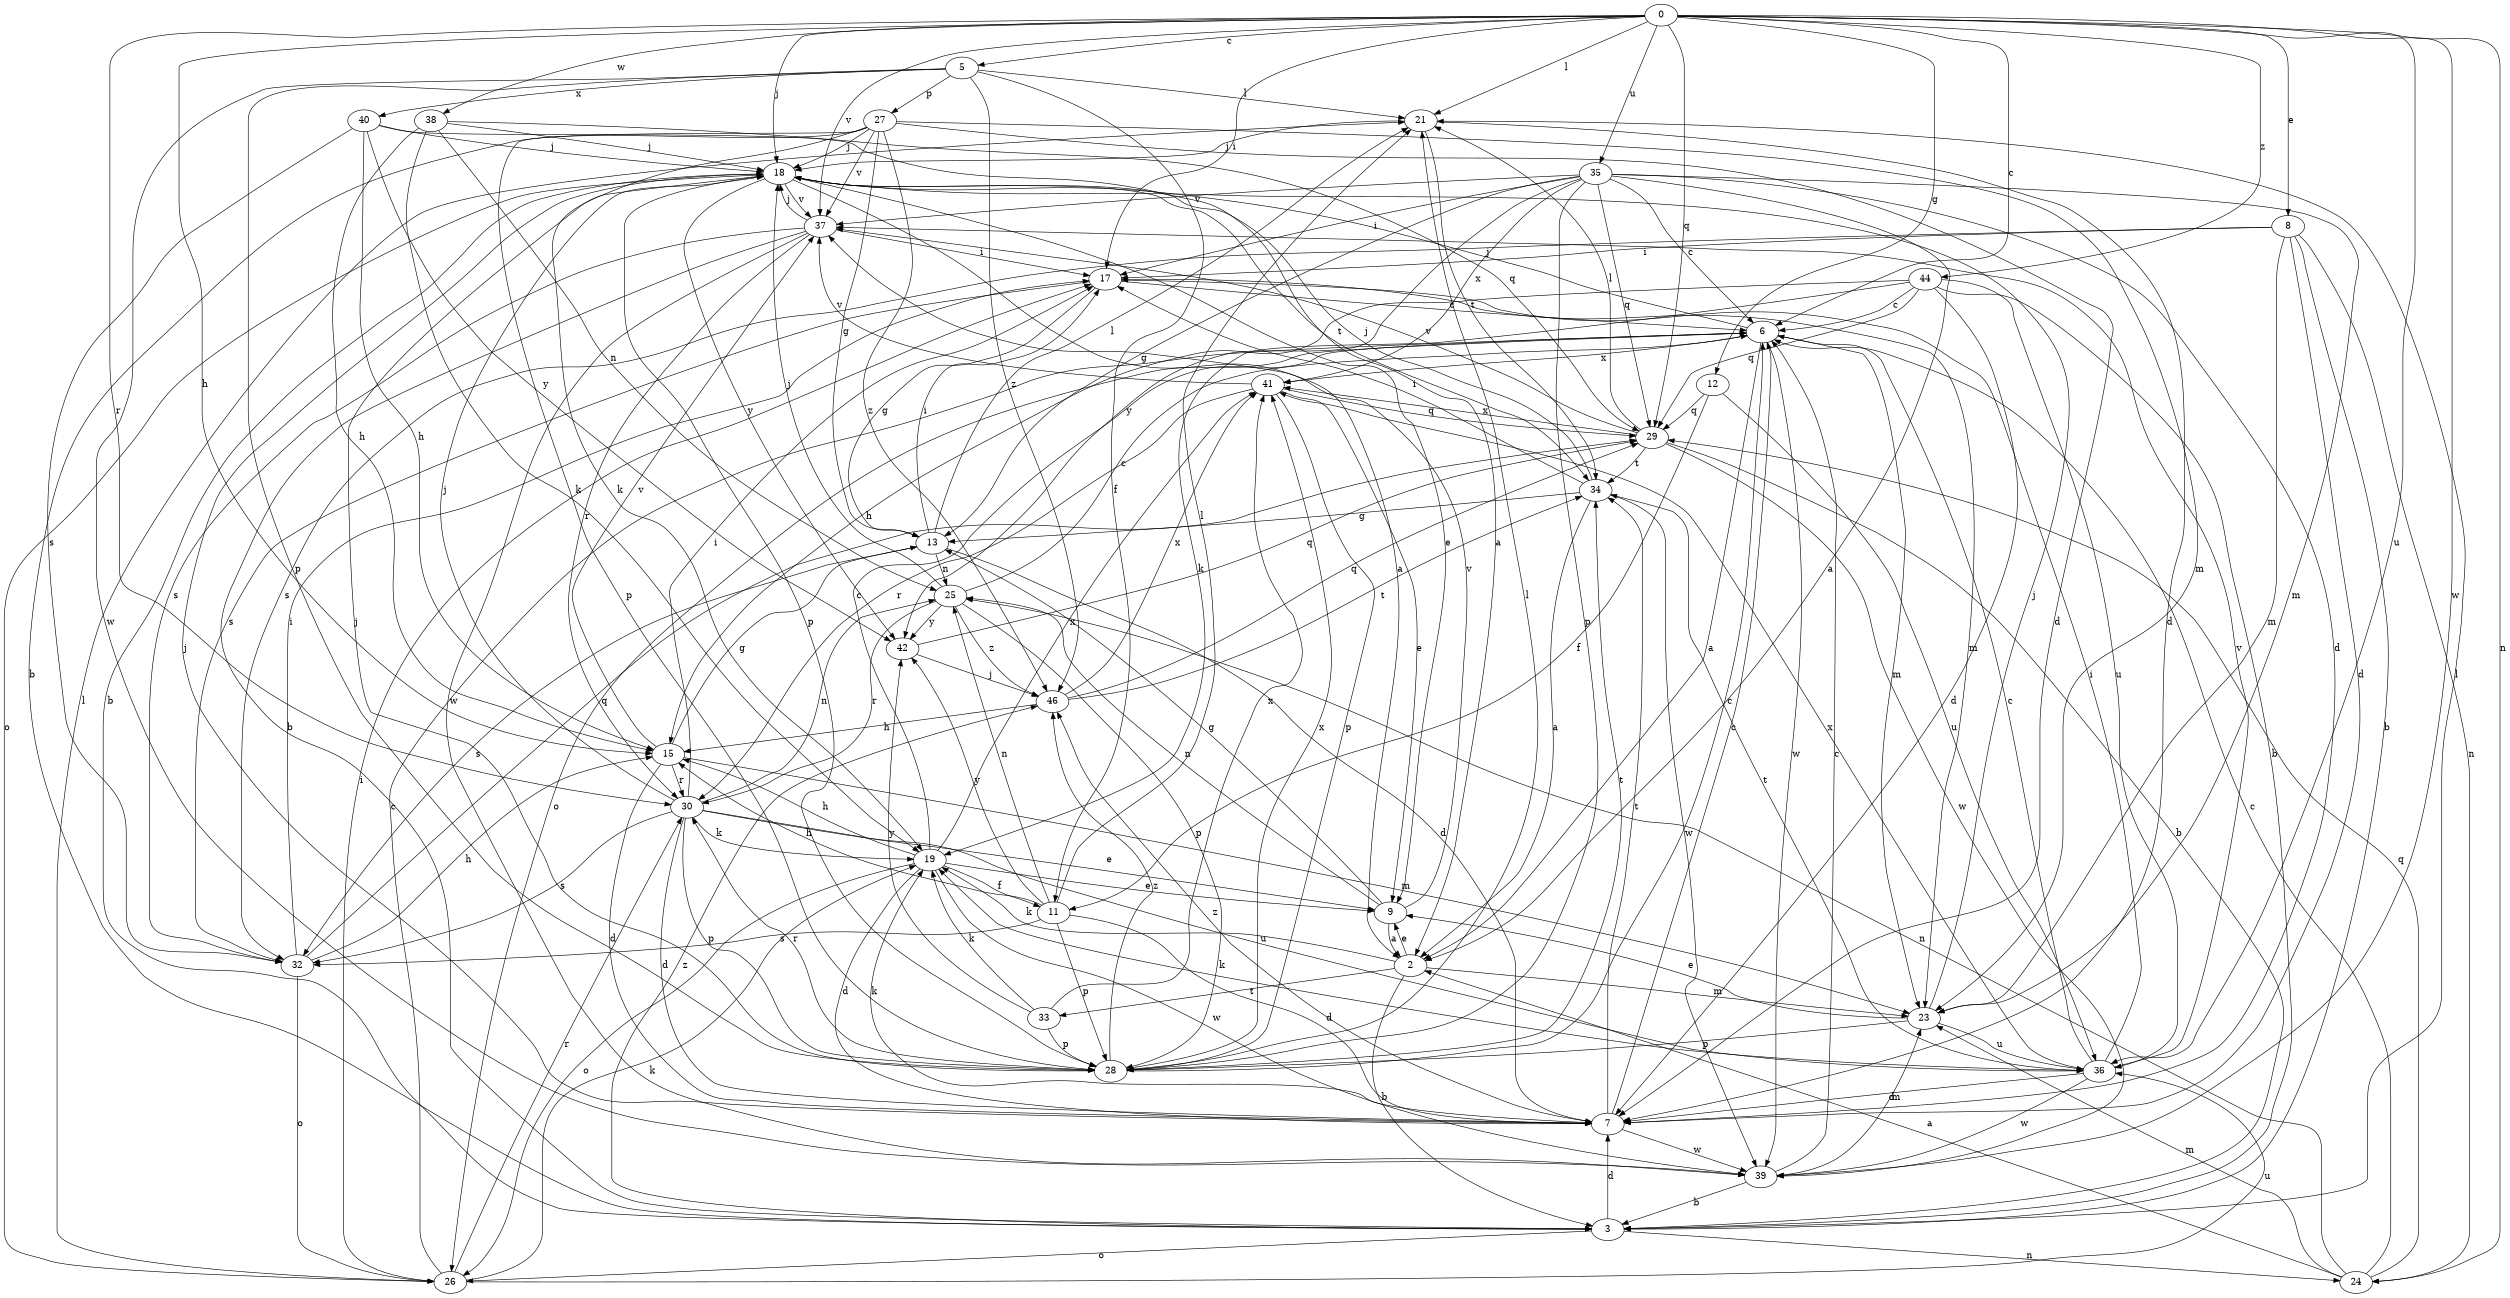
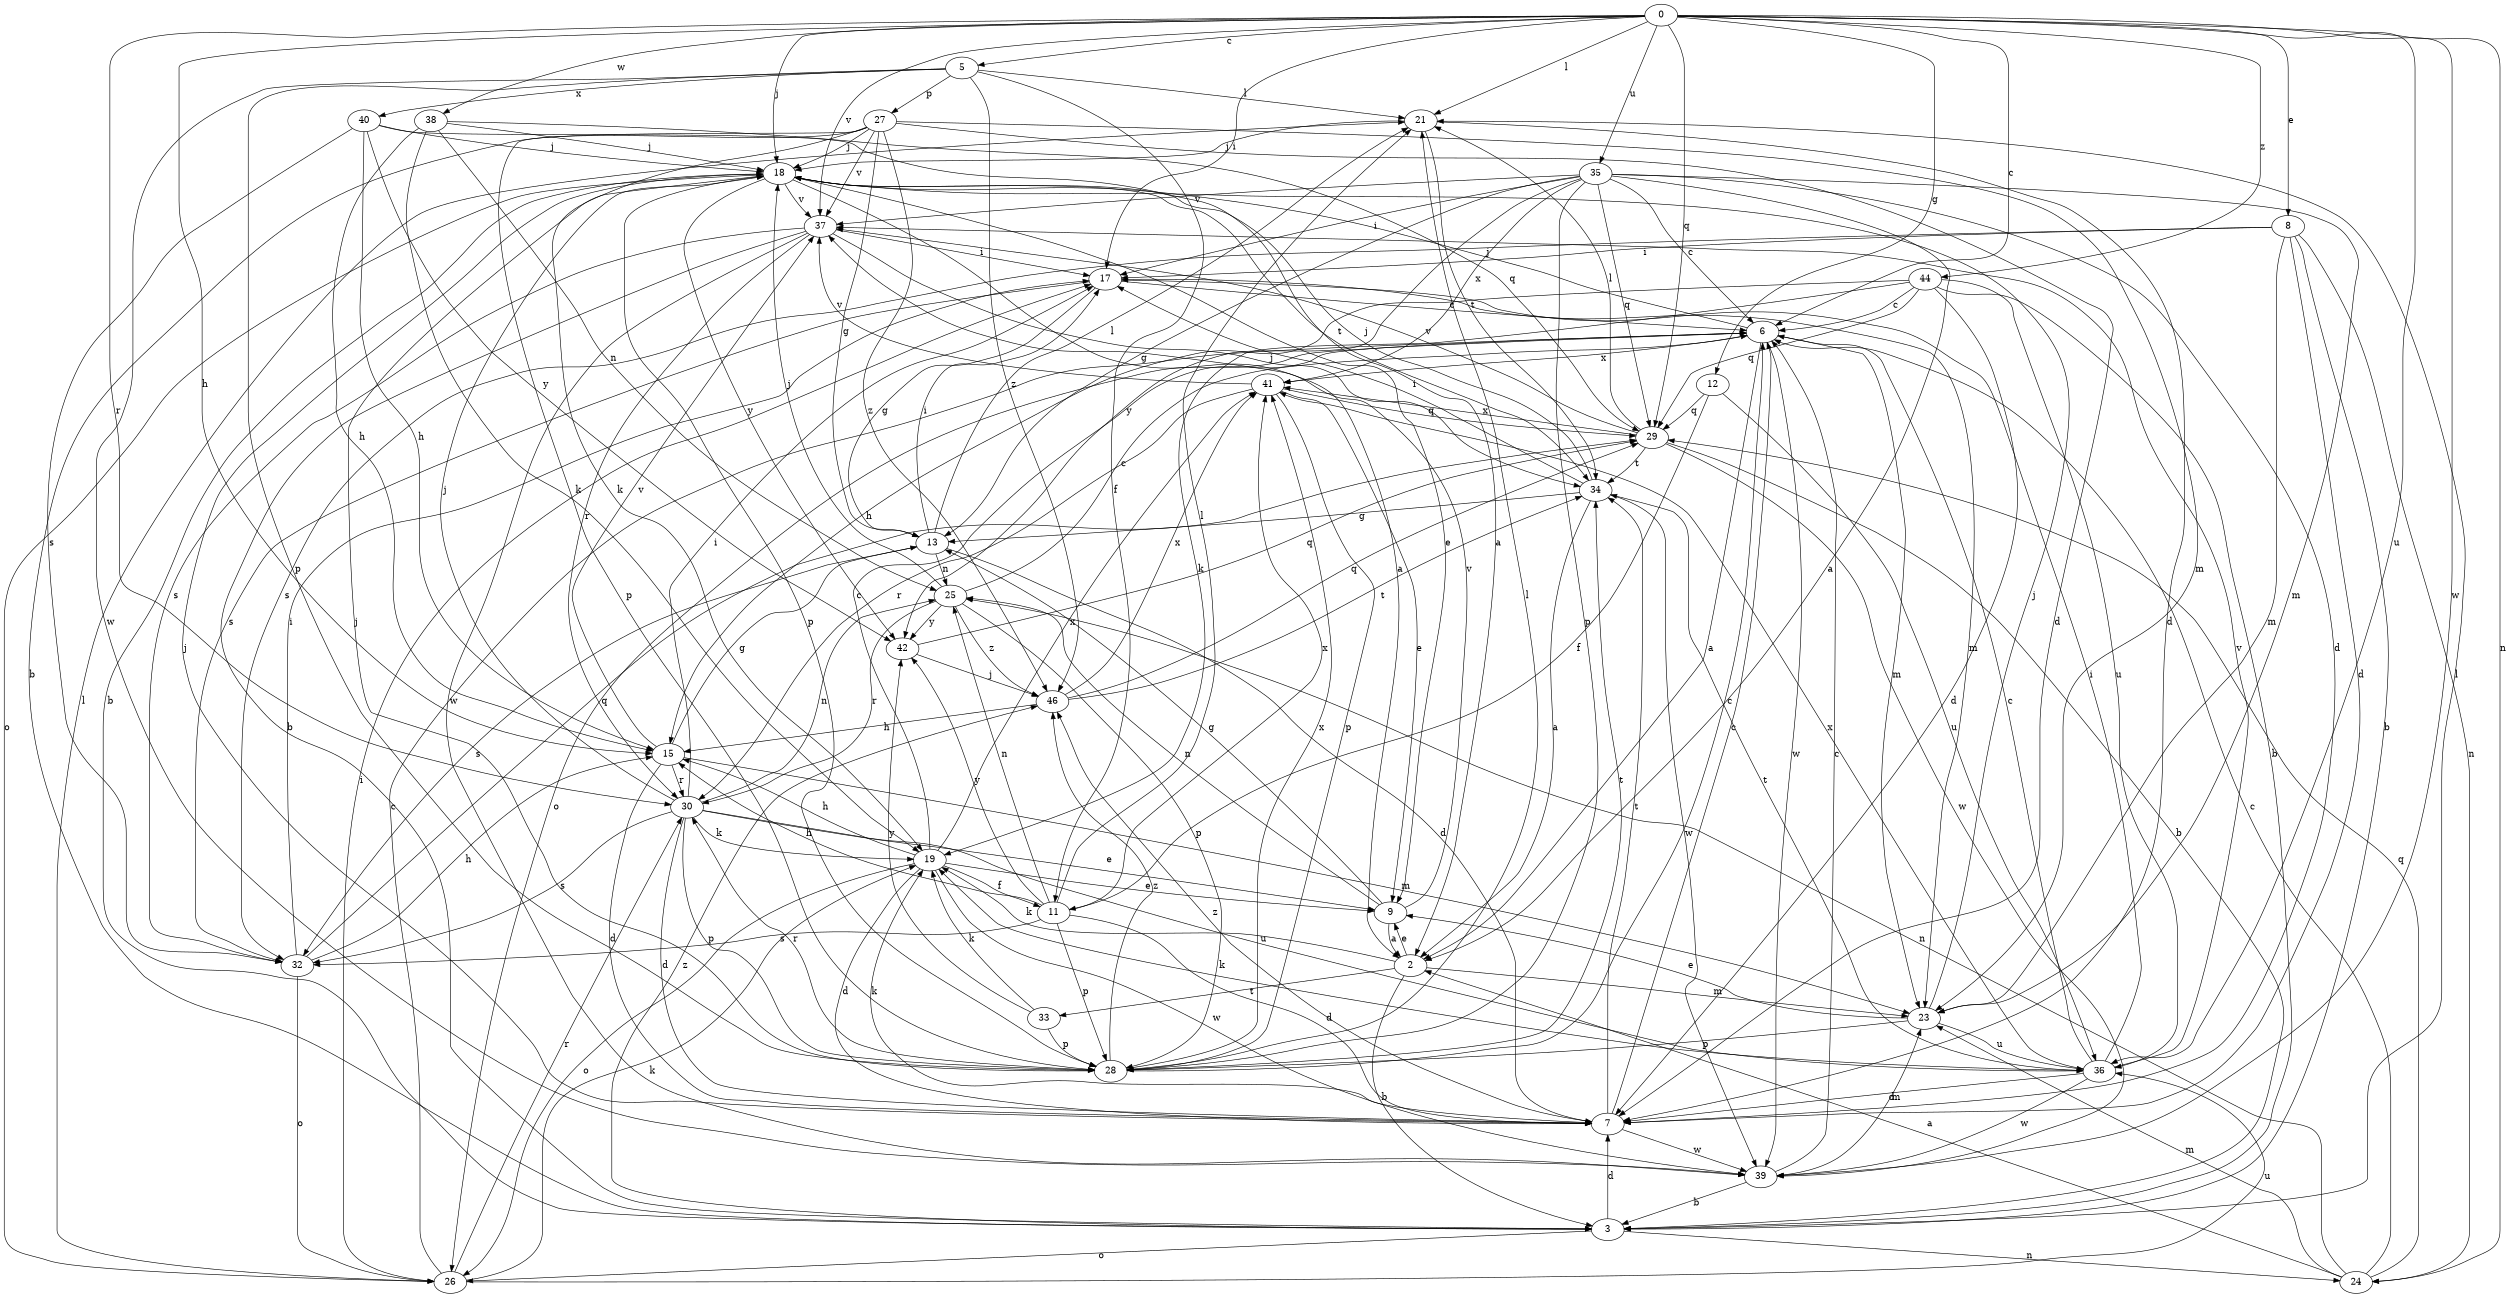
edge "37" -> "18": now "37" -> "34"
edge "33" -> "41": now "11" -> "41"
